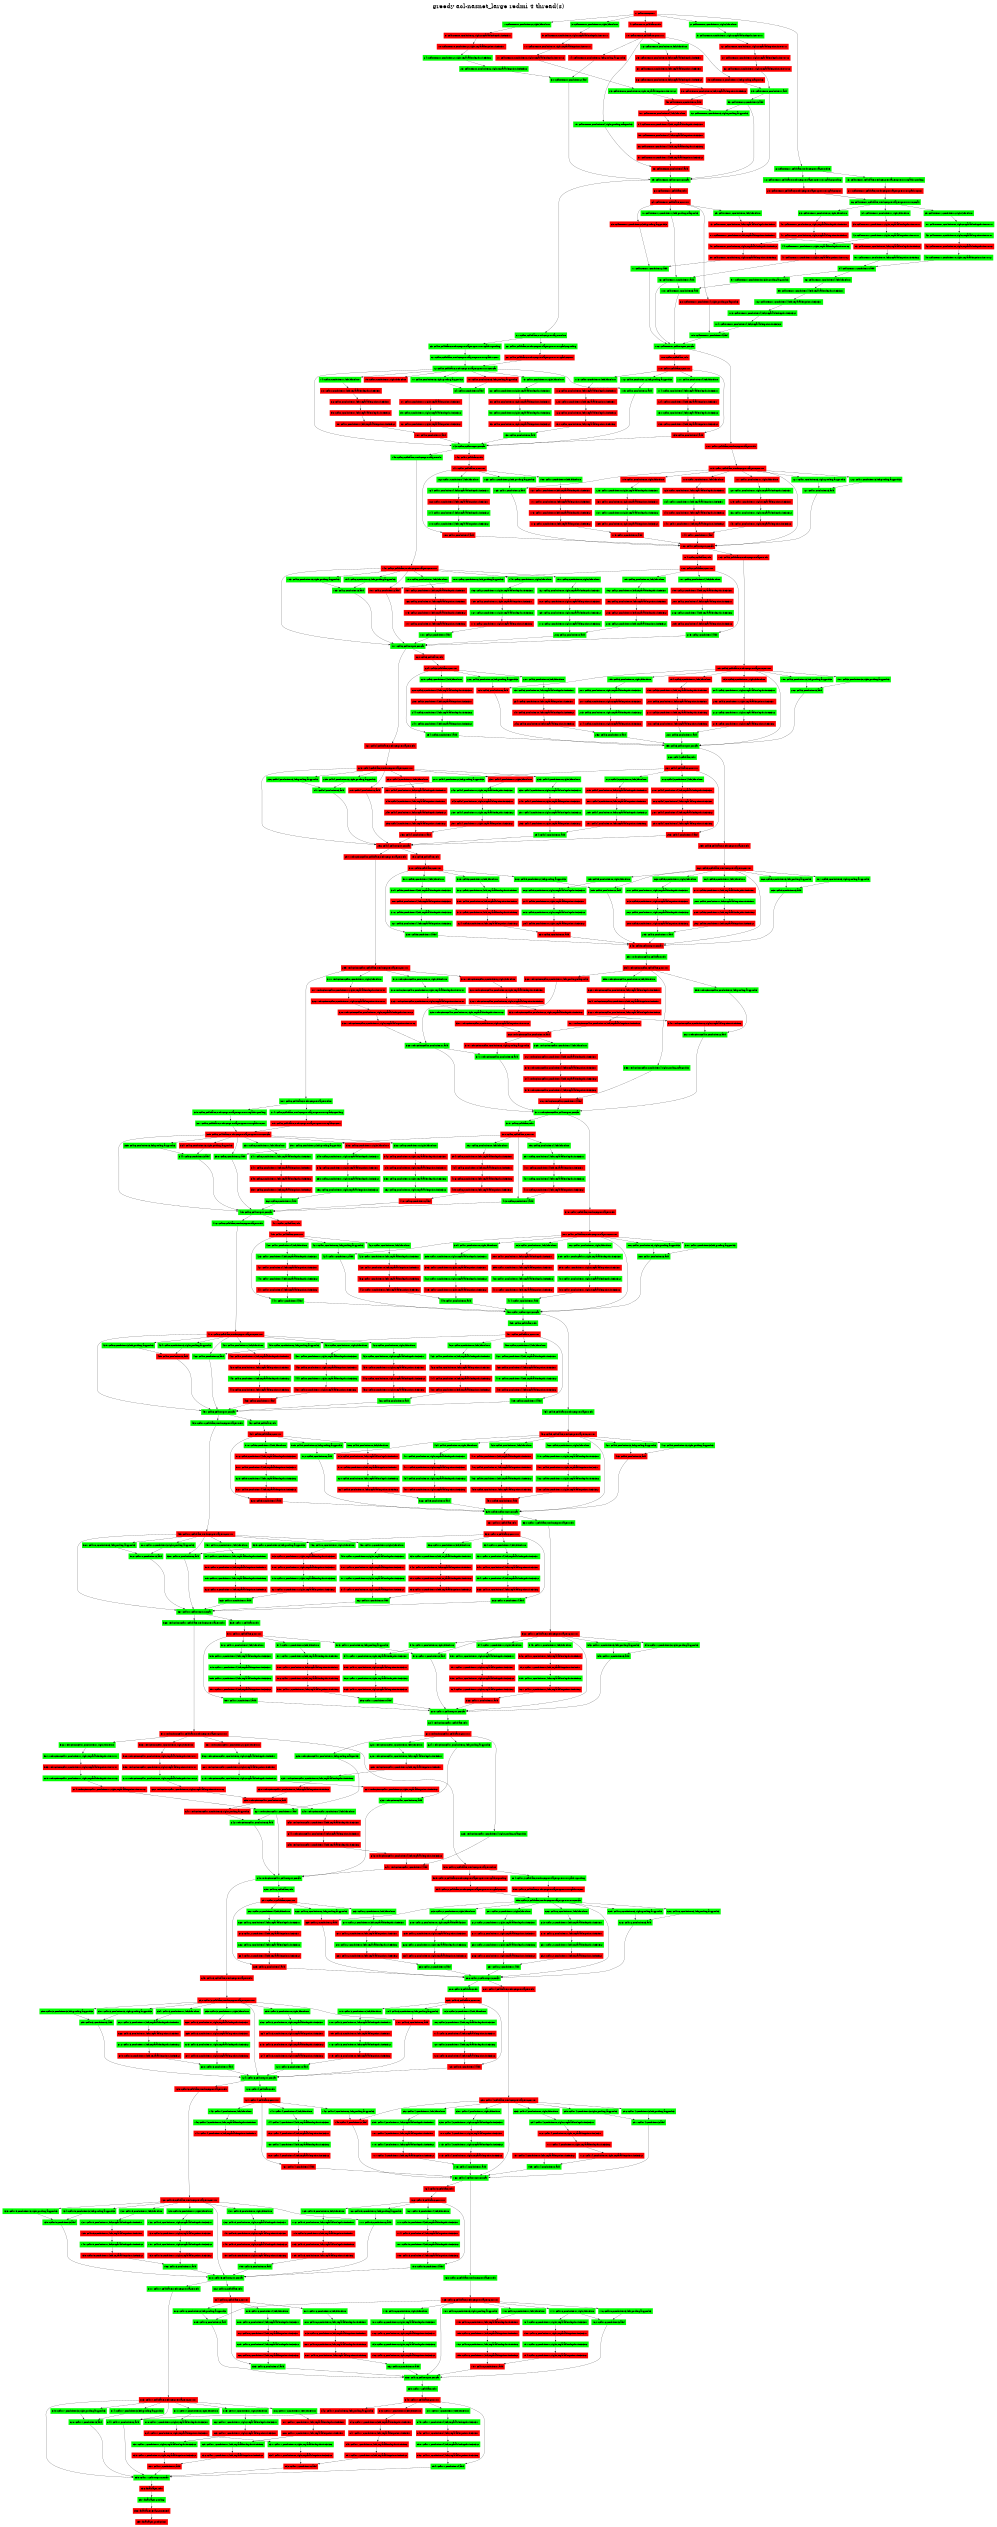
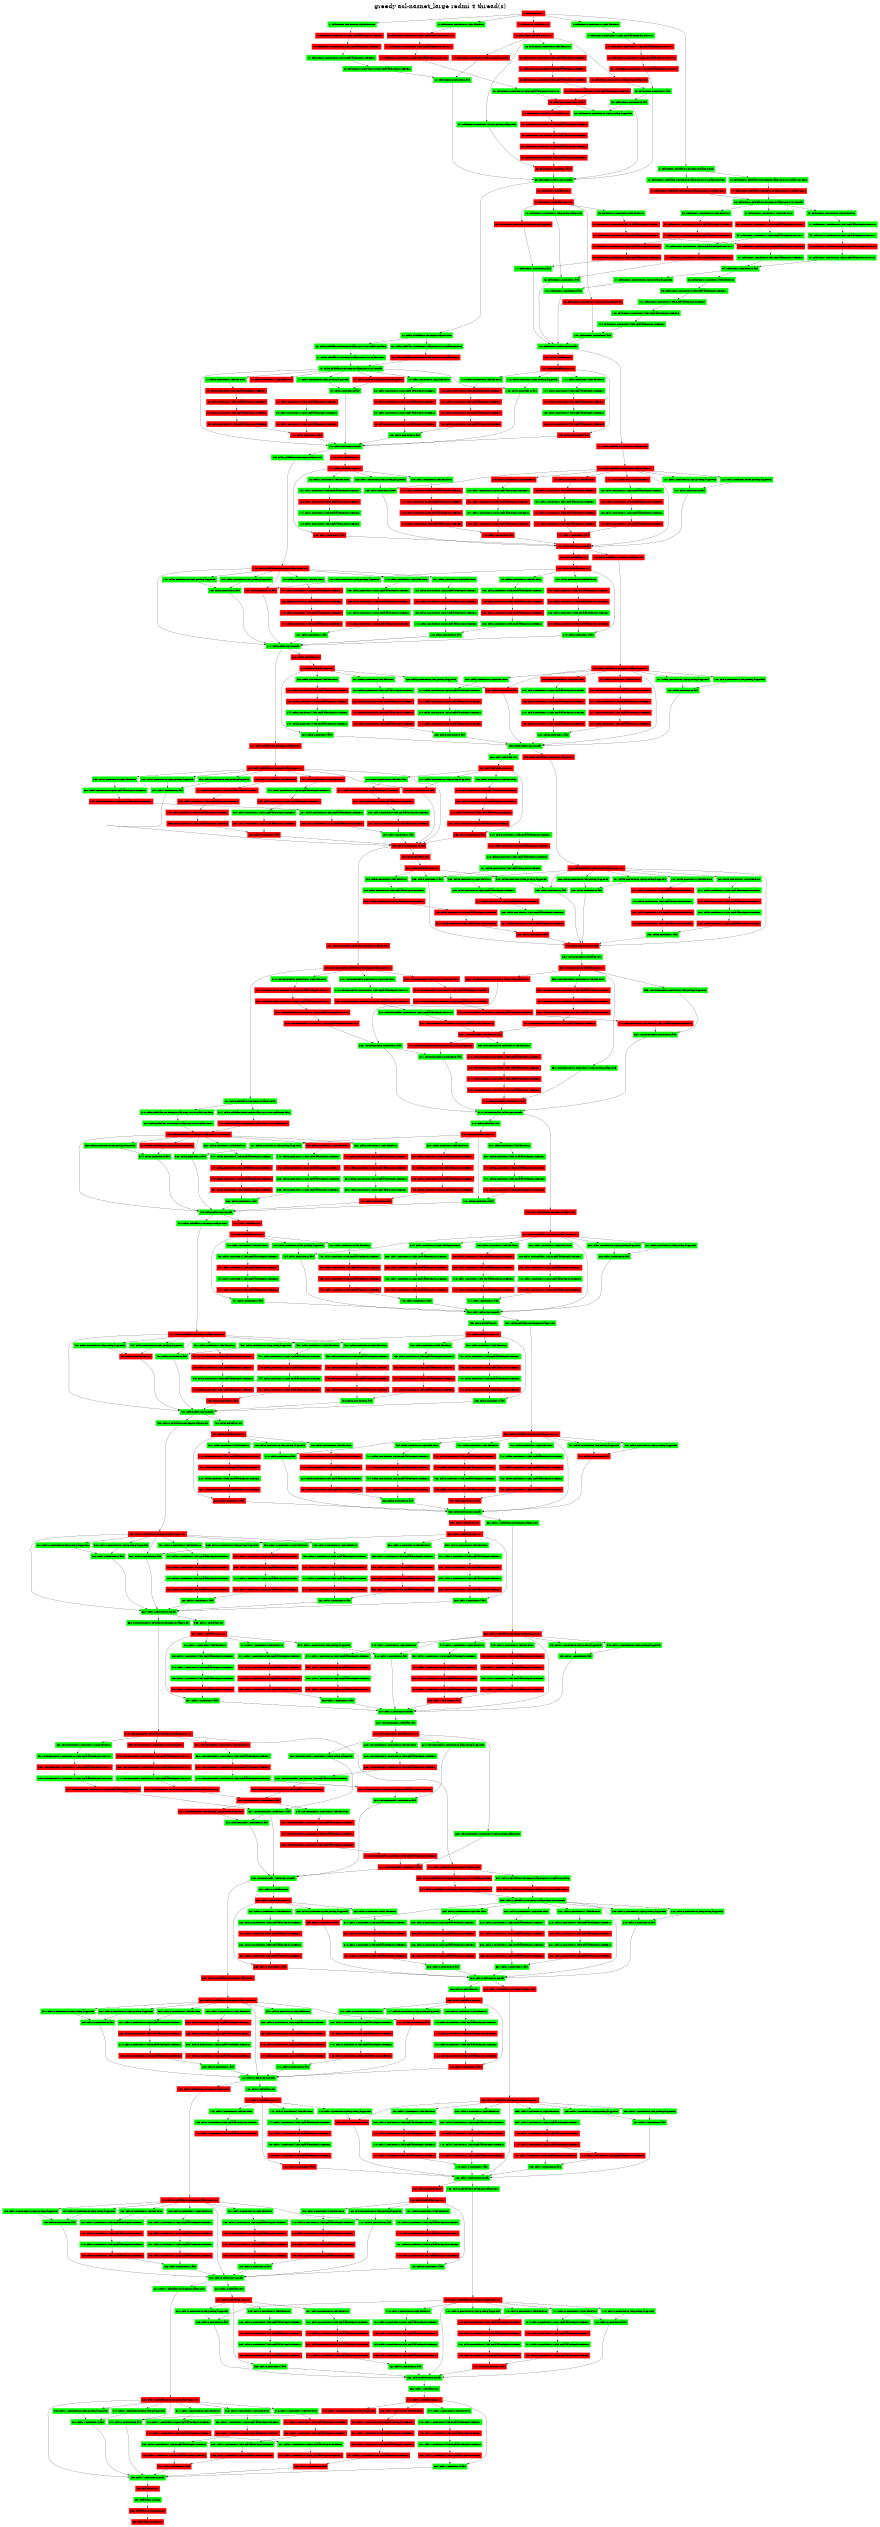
node "301: cell_5/comb_iter_4/left/bf_relu_0": removed
node "384: cell_7/comb_iter_0/right/bf_relu_0": label "384: cell_7/comb_iter_0/right/bf_relu_0" -> "384: cell_7/comb_iter_0/right/bf_depthwise_0"
node "608: cell_12/comb_iter_0/right/separable_add3x3_1": label "608: cell_12/comb_iter_0/right/separable_add3x3_1" -> "608: cell_12/comb_iter_0/right/separable_depthwise3x3_1"
